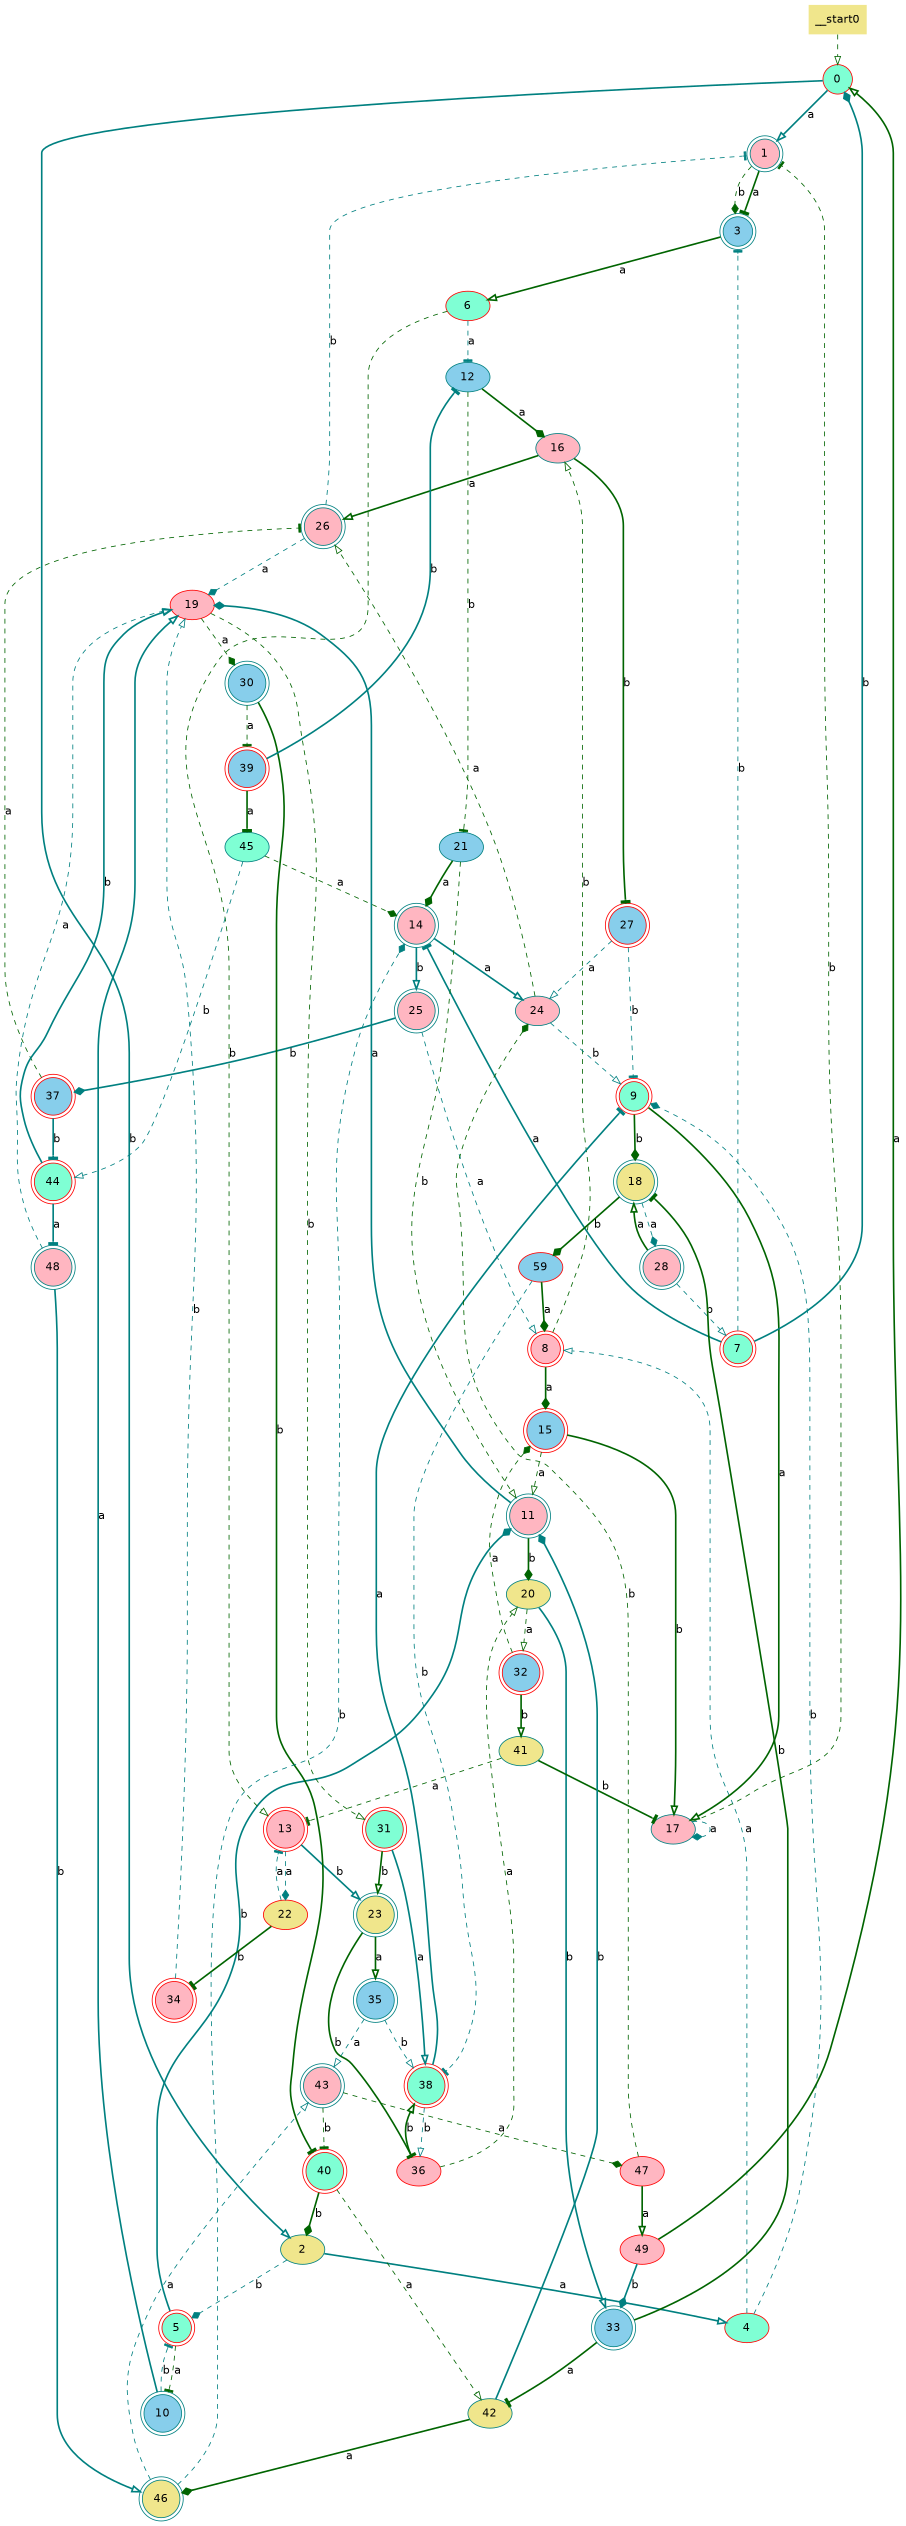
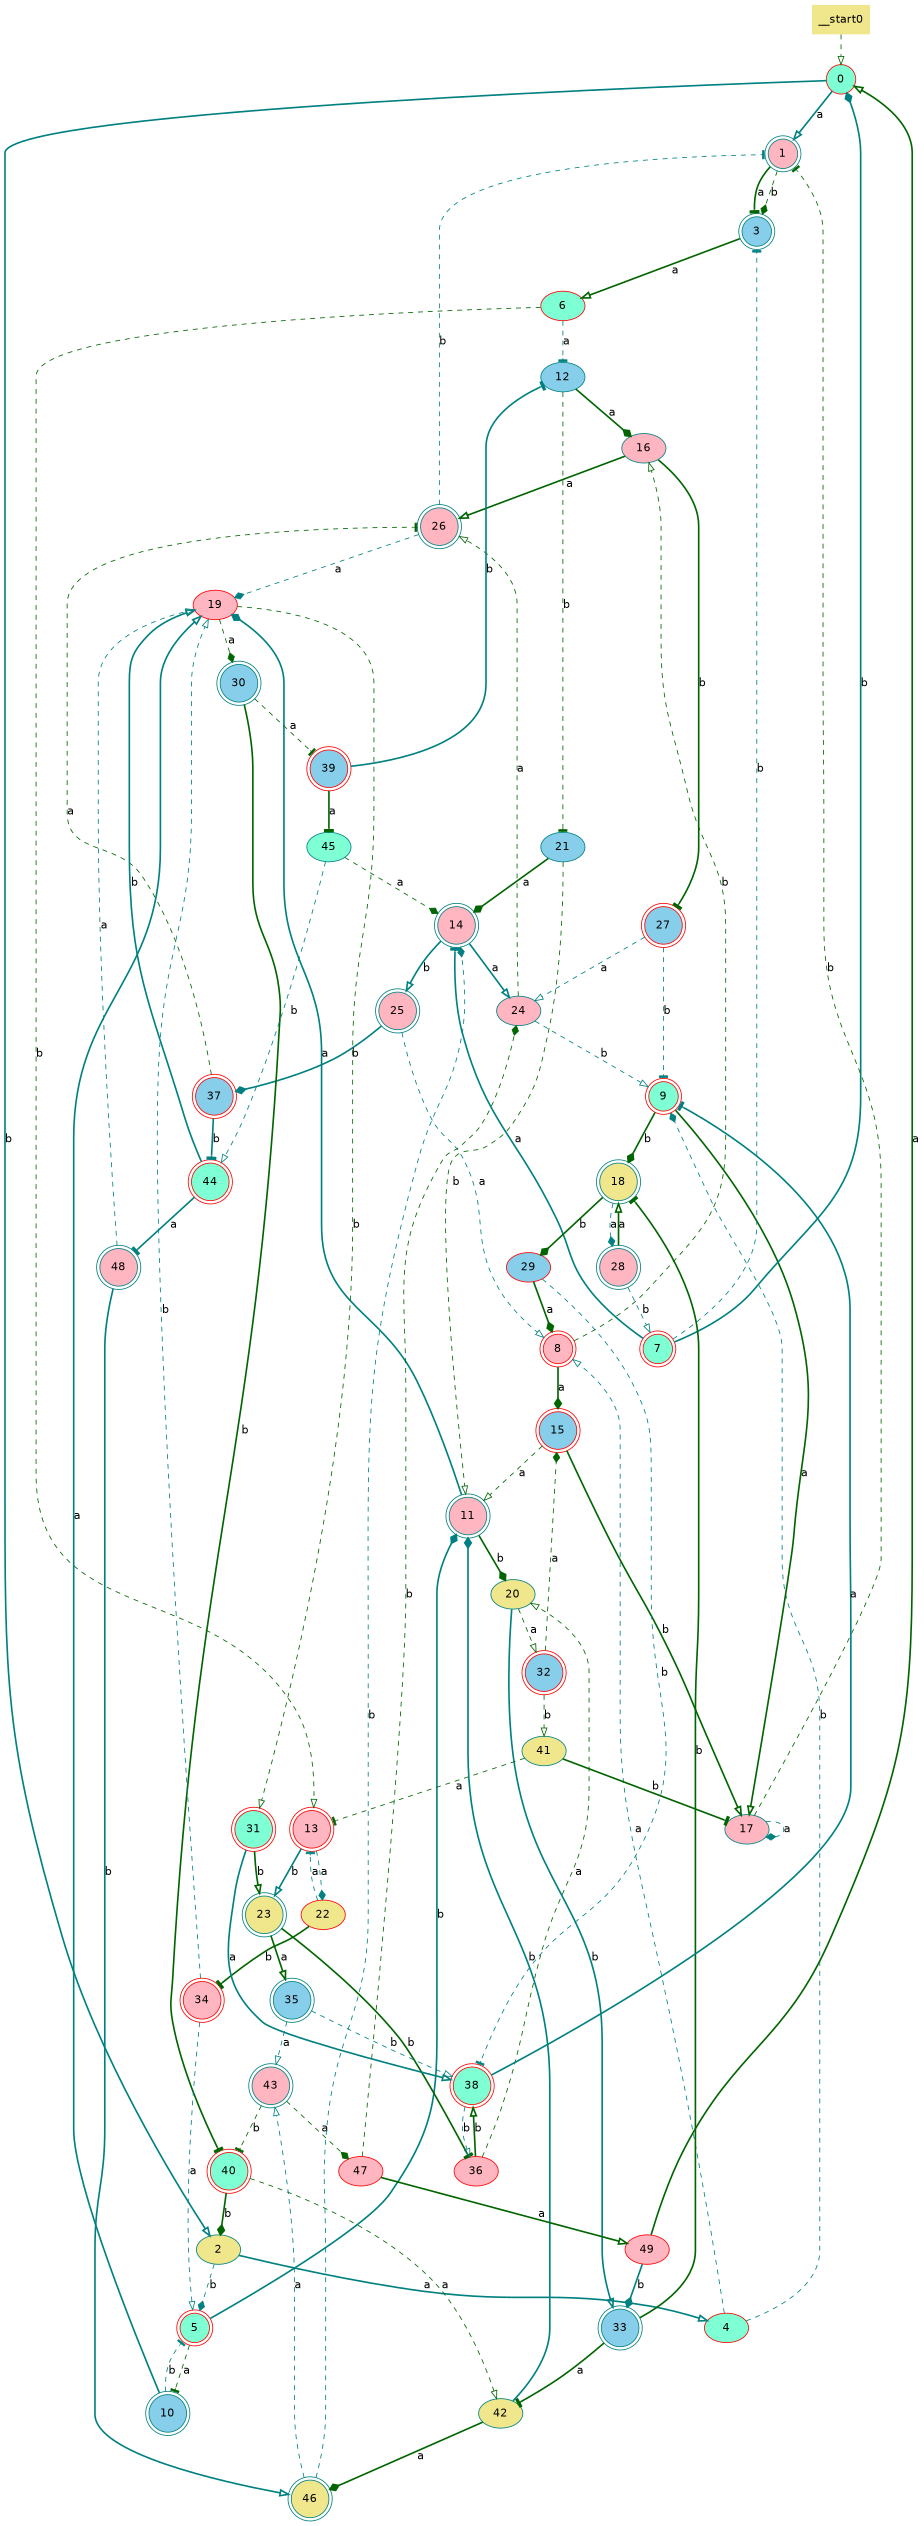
node "59": label "59" -> "29"
edge "32" -> "41": style bold -> dashed
edge "34" -> "5": added, label "a"
